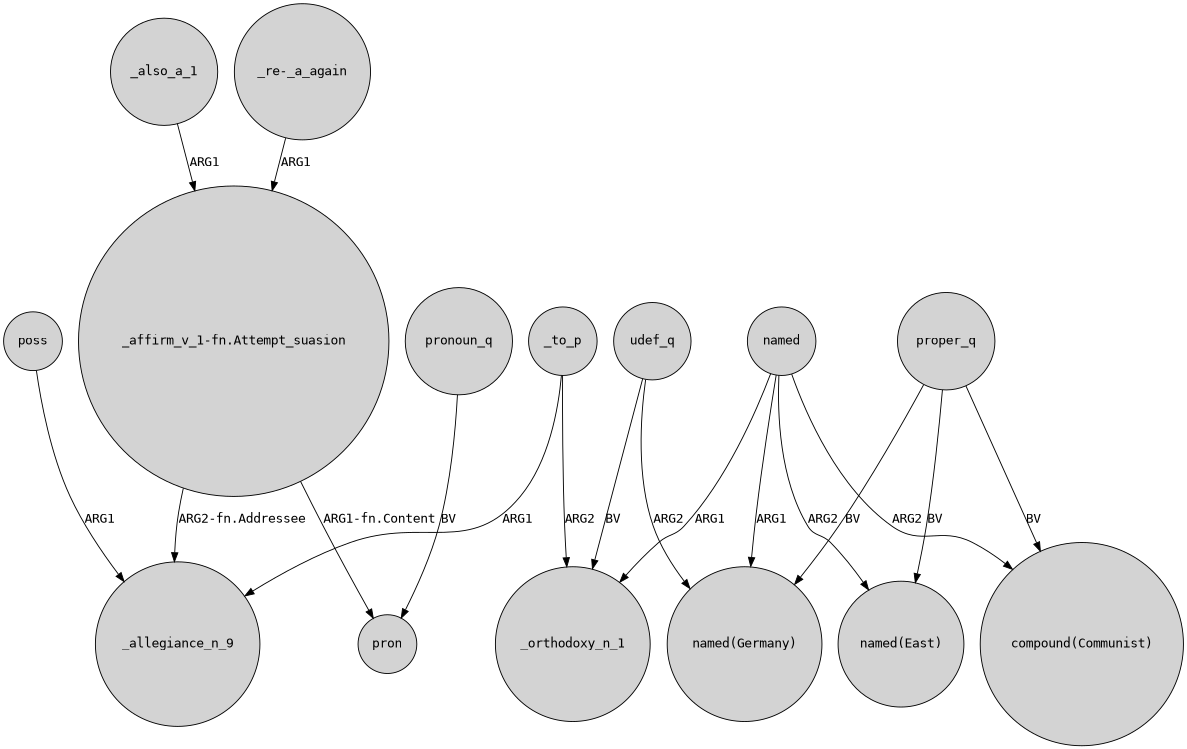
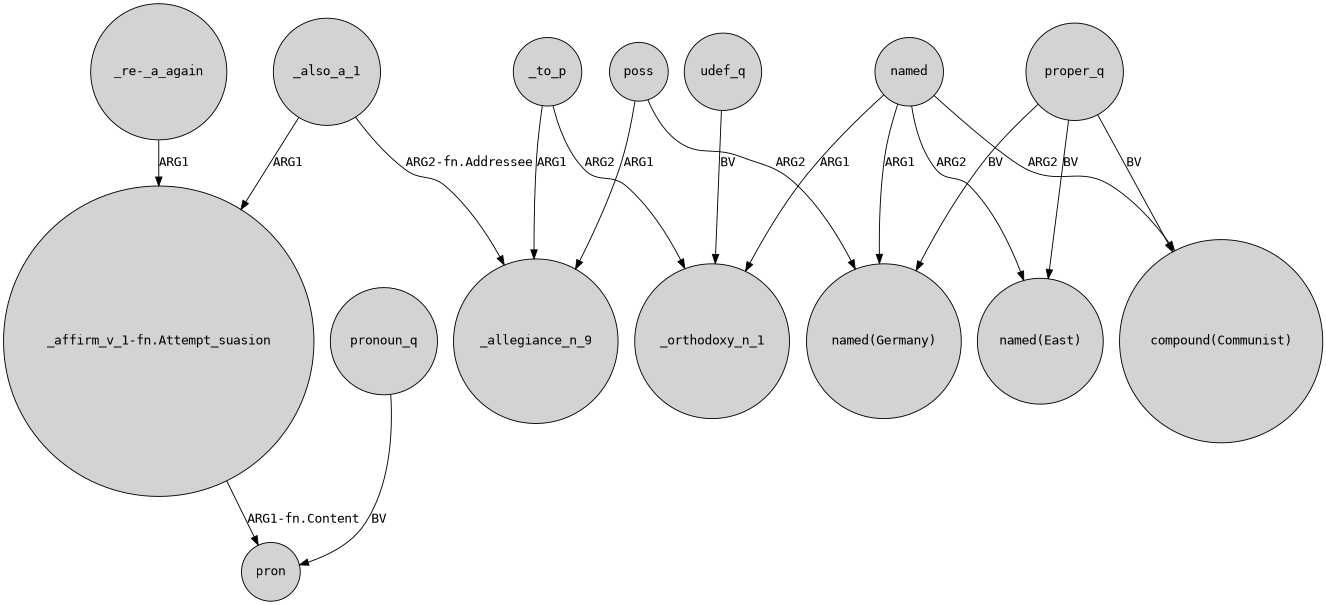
edge "udef_q" -> "named(Germany)": now "poss" -> "named(Germany)"
edge "_affirm_v_1-fn.Attempt_suasion" -> "_allegiance_n_9": now "_also_a_1" -> "_allegiance_n_9"
